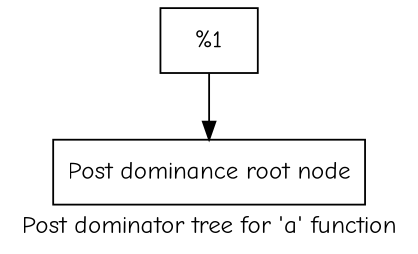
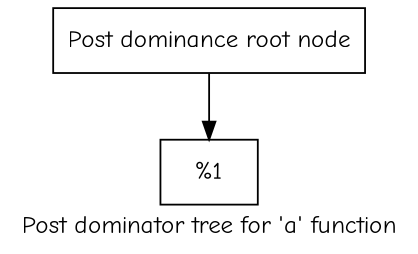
edge "%1" -> "Post dominance root node": reversed
